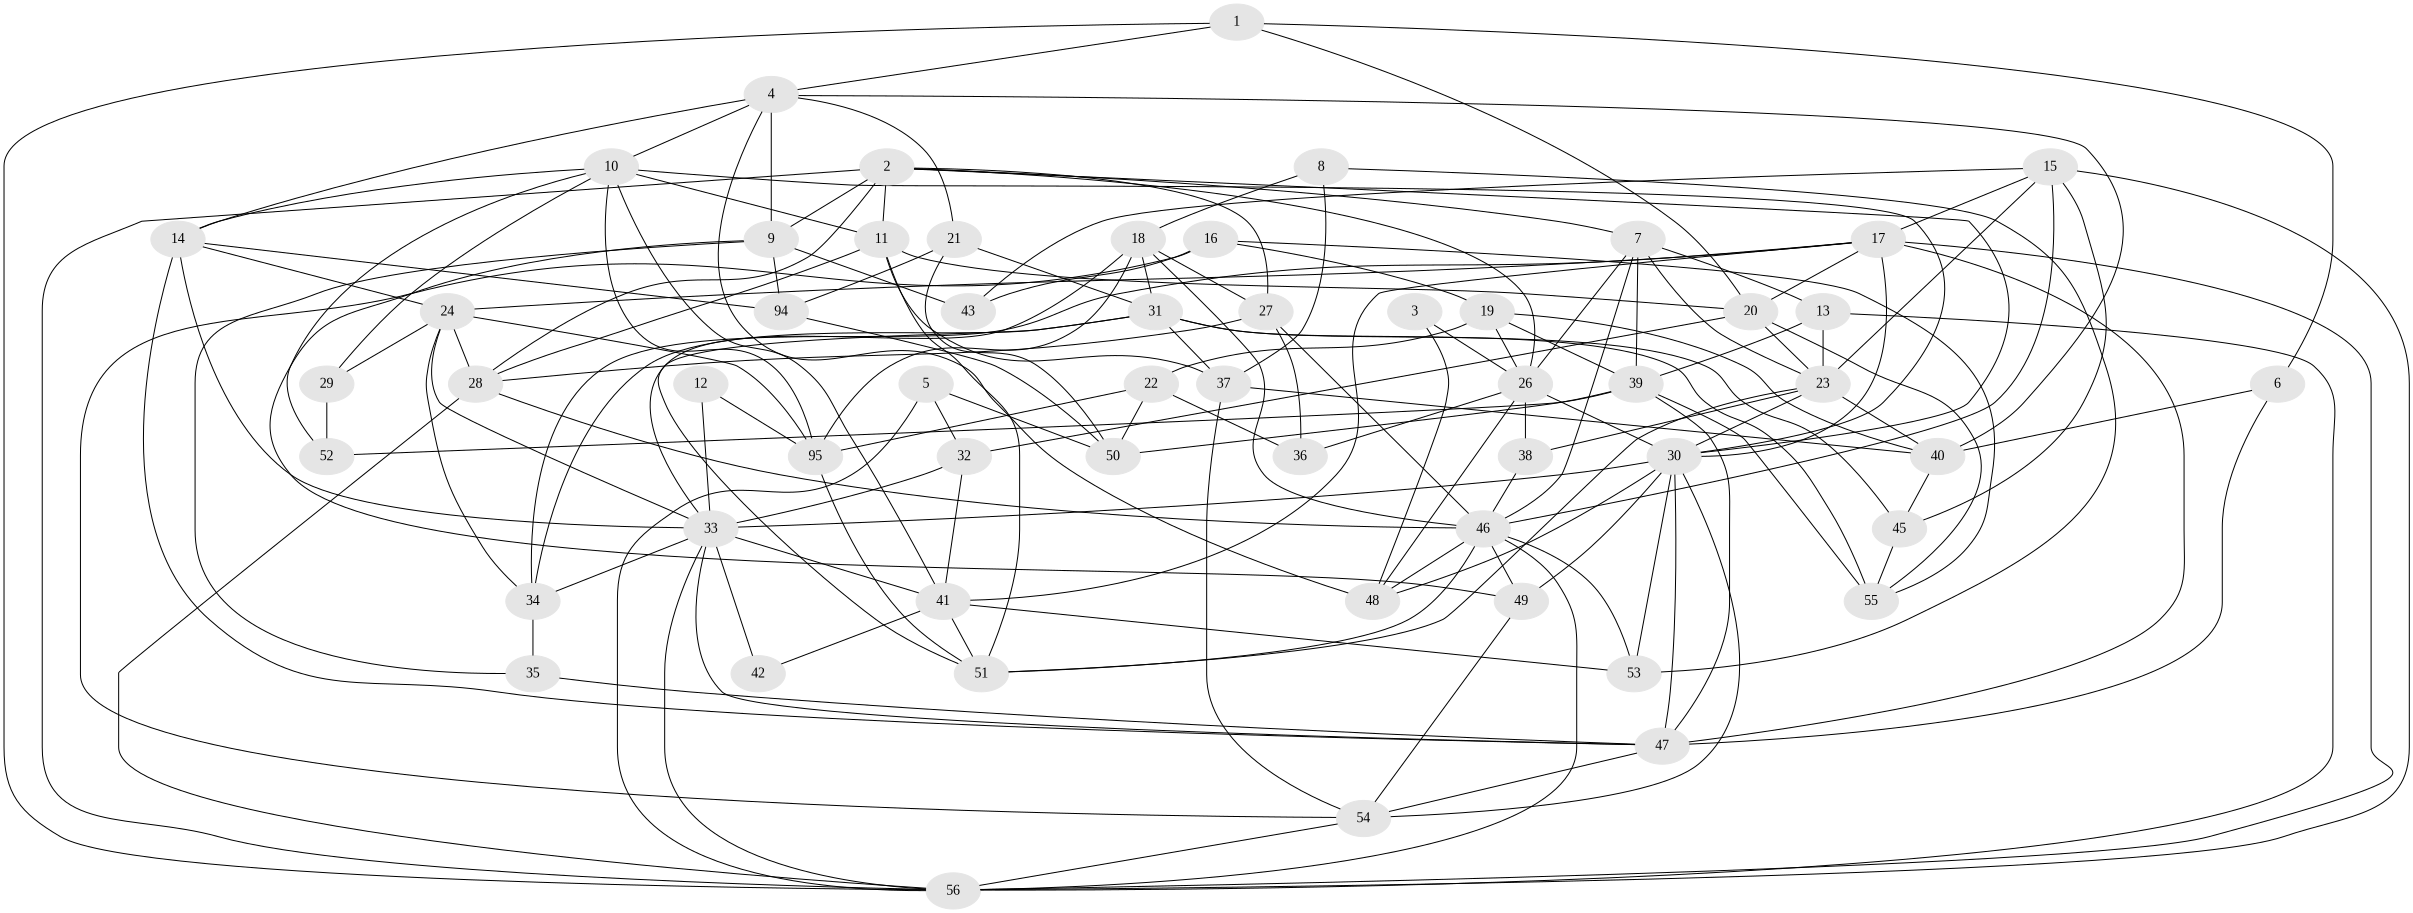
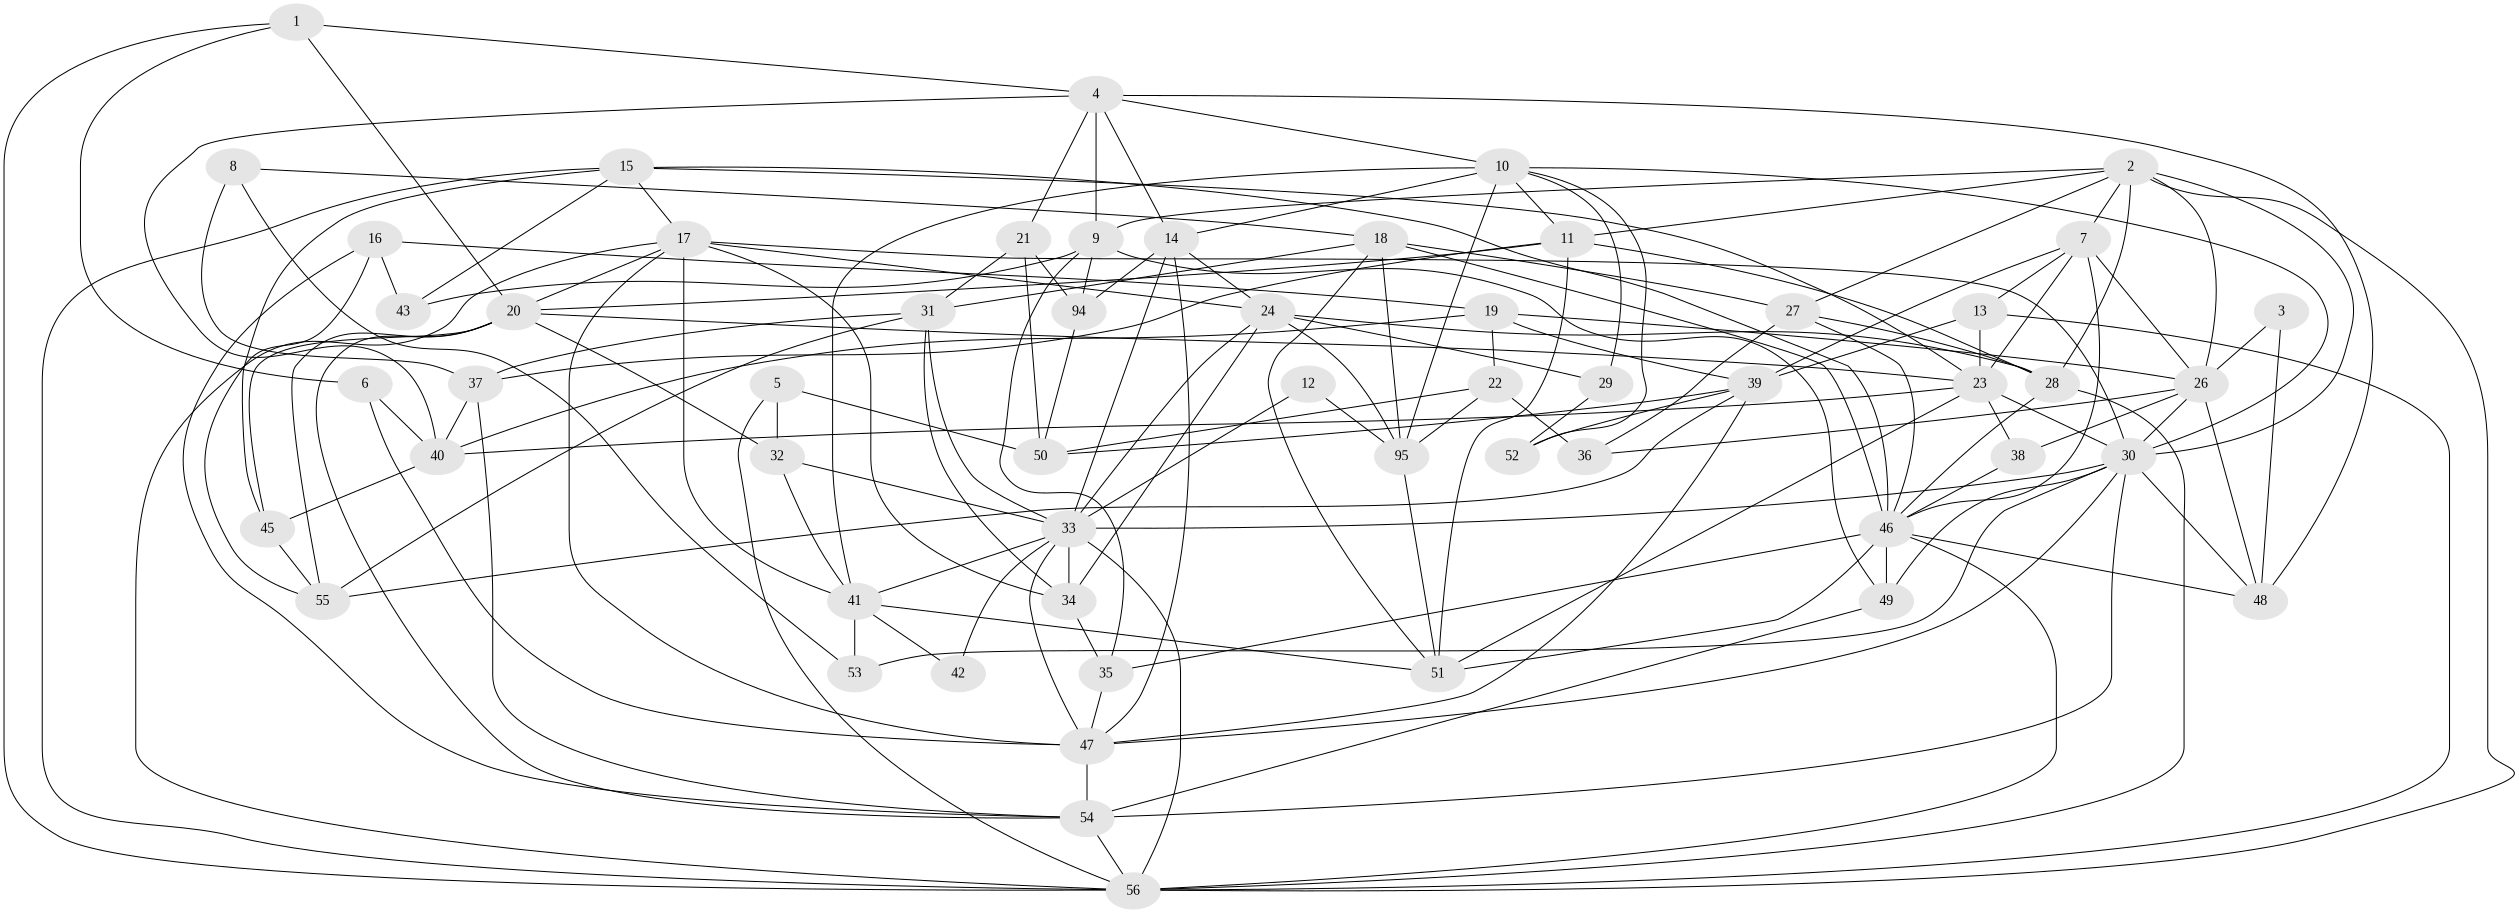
edge "31" -- "45": now "20" -- "45"
edge "46" -- "53": now "46" -- "35"
edge "20" -- "54": added
